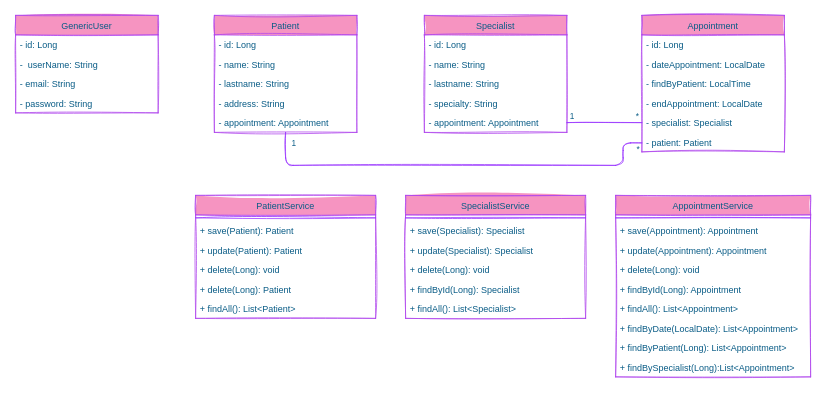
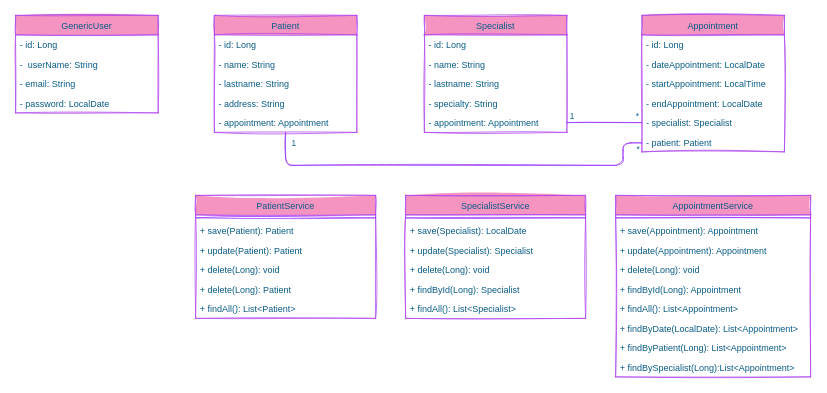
node "- findByPatient: LocalTime": label "- findByPatient: LocalTime" -> "- startAppointment: LocalTime"
node "- password: String": label "- password: String" -> "- password: LocalDate"
node "+ save(Specialist): Specialist": label "+ save(Specialist): Specialist" -> "+ save(Specialist): LocalDate"
